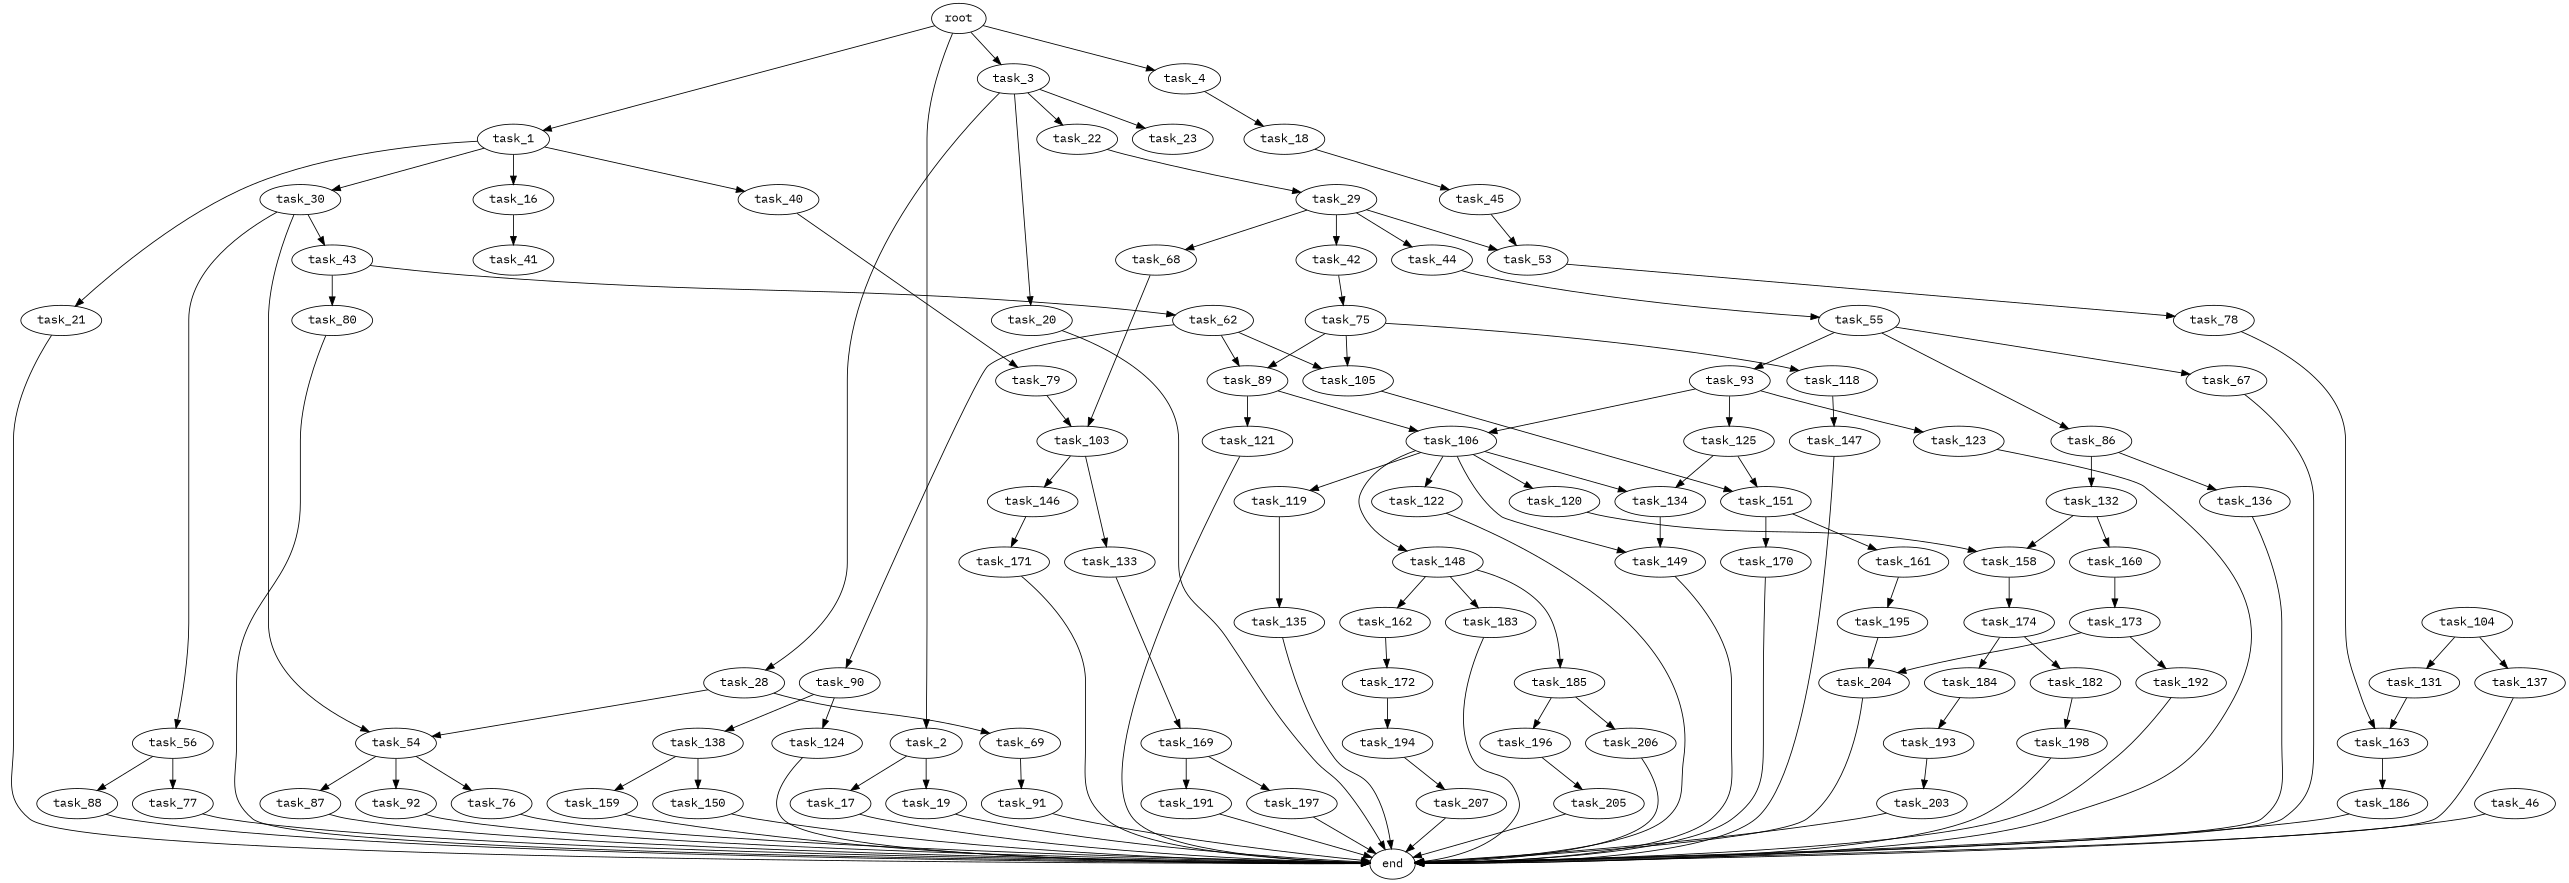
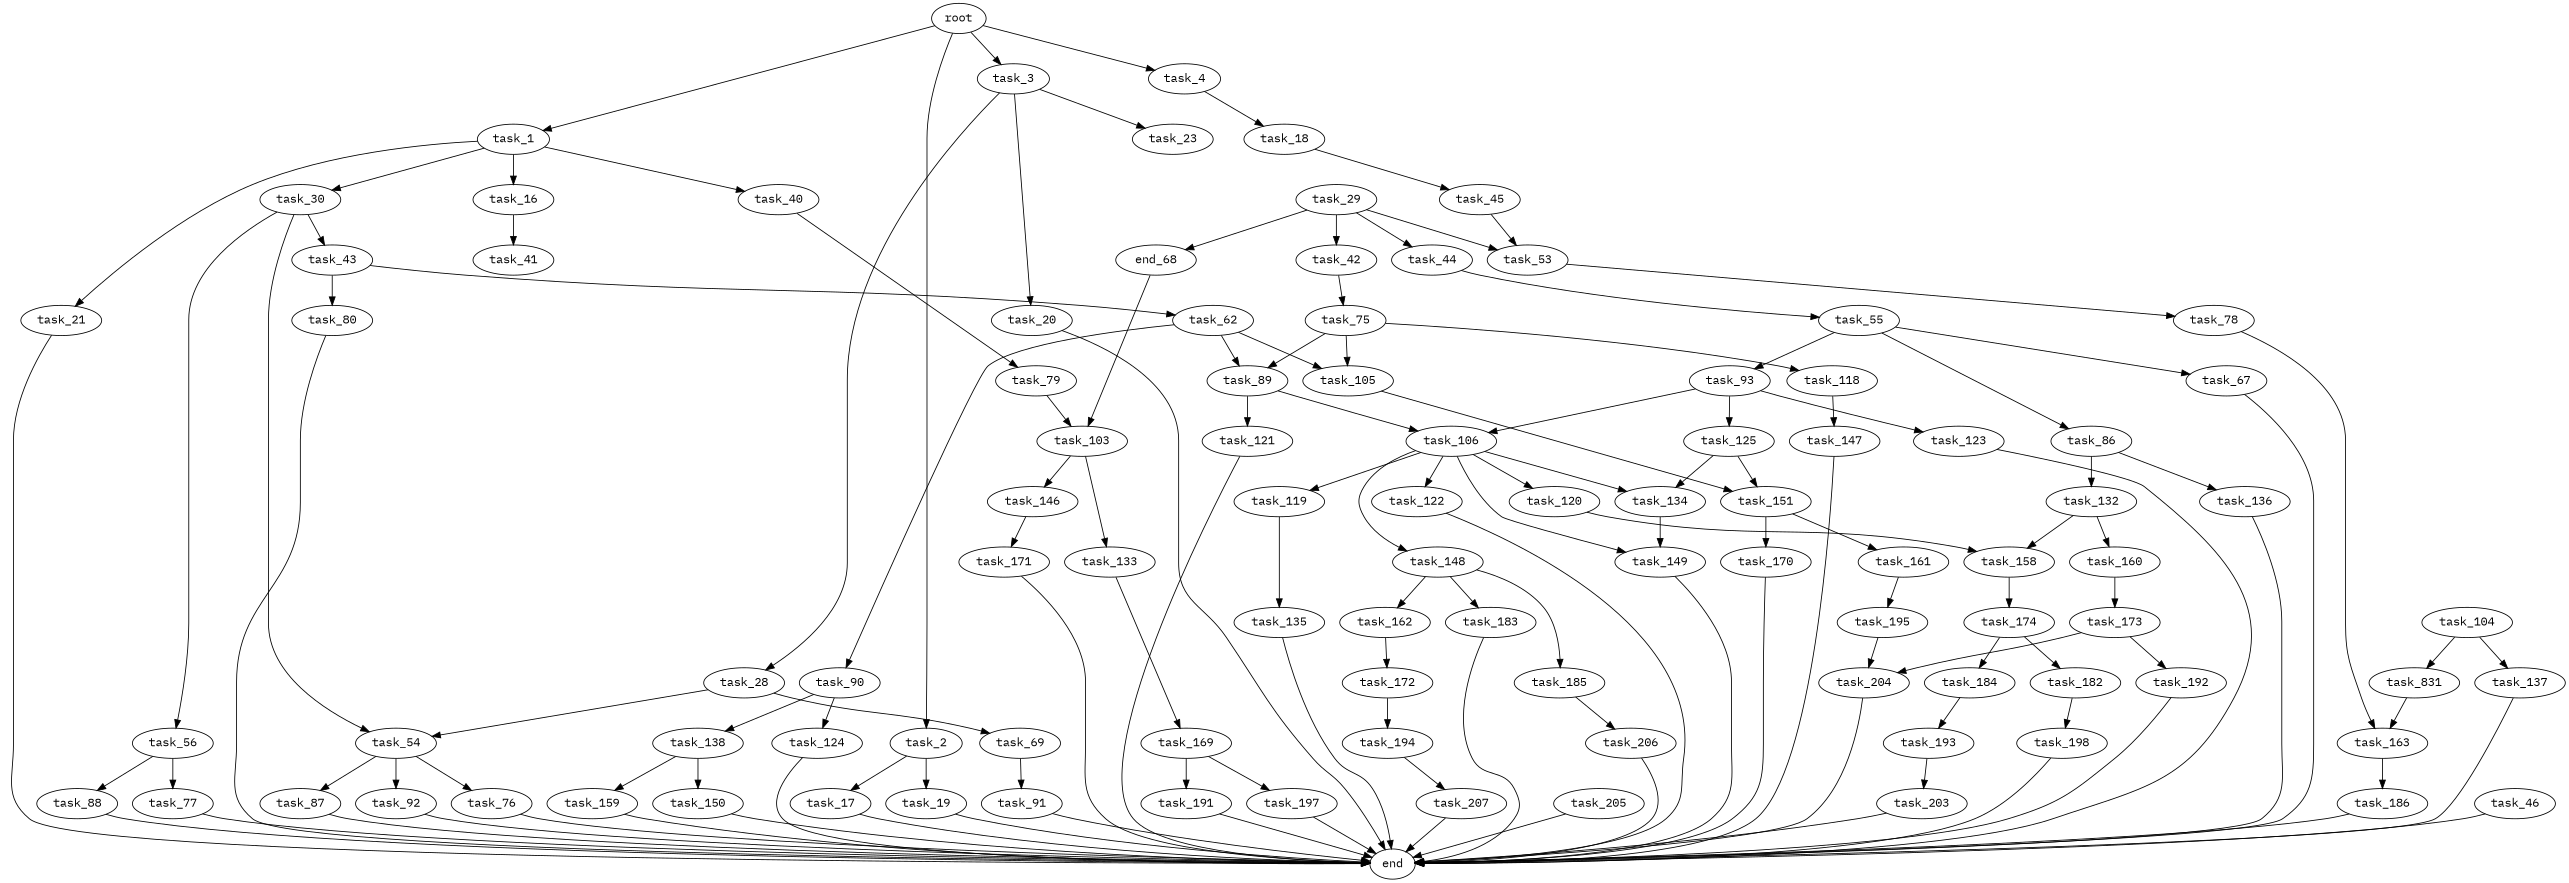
node "task_22": removed
node "task_68": label "task_68" -> "end_68"
node "task_131": label "task_131" -> "task_831"
node "task_196": removed
